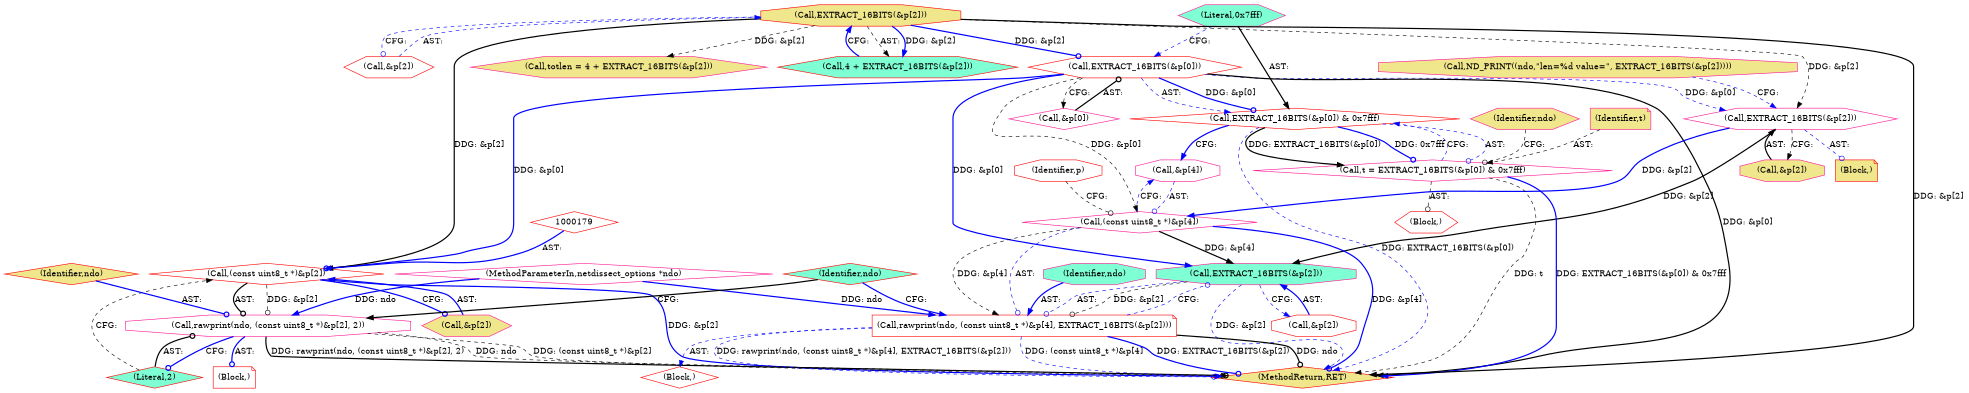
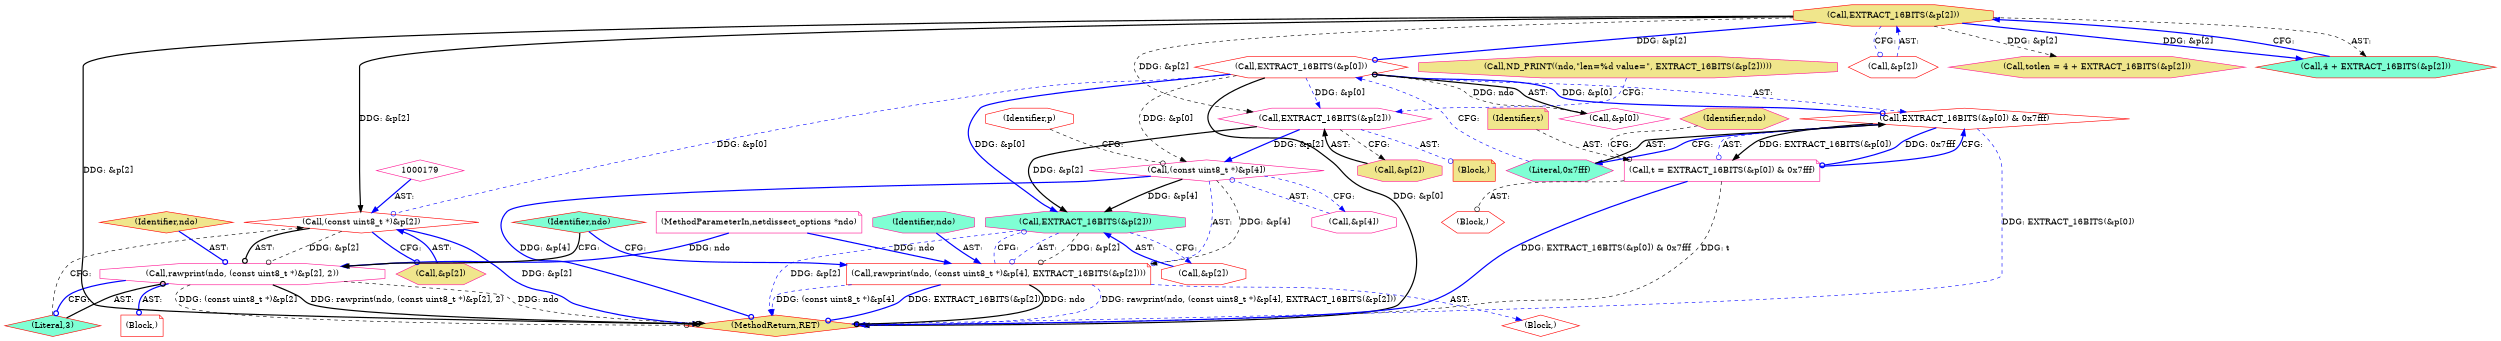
edge "(Call,EXTRACT_16BITS(&p[0]))" -> "(Call,&p[0])": label "CFG: " -> "DDG: ndo"
edge "(Call,EXTRACT_16BITS(&p[0]))" -> "(Call,(const uint8_t *)&p[2])": style bold -> dashed
edge "(Call,t = EXTRACT_16BITS(&p[0]) & 0x7fff)" -> "(Call,EXTRACT_16BITS(&p[0]) & 0x7fff)": style dashed -> bold
edge "(Call,EXTRACT_16BITS(&p[0]) & 0x7fff)" -> "(Call,&p[4])": now "(Call,EXTRACT_16BITS(&p[0]) & 0x7fff)" -> "(Literal,0x7fff)"
node "(Call,t = EXTRACT_16BITS(&p[0]) & 0x7fff)": shape diamond -> note
node "1000179": color red -> deeppink
node "(MethodParameterIn,netdissect_options *ndo)": shape diamond -> note
node "(Literal,2)": label "(Literal,2)" -> "(Literal,3)"
